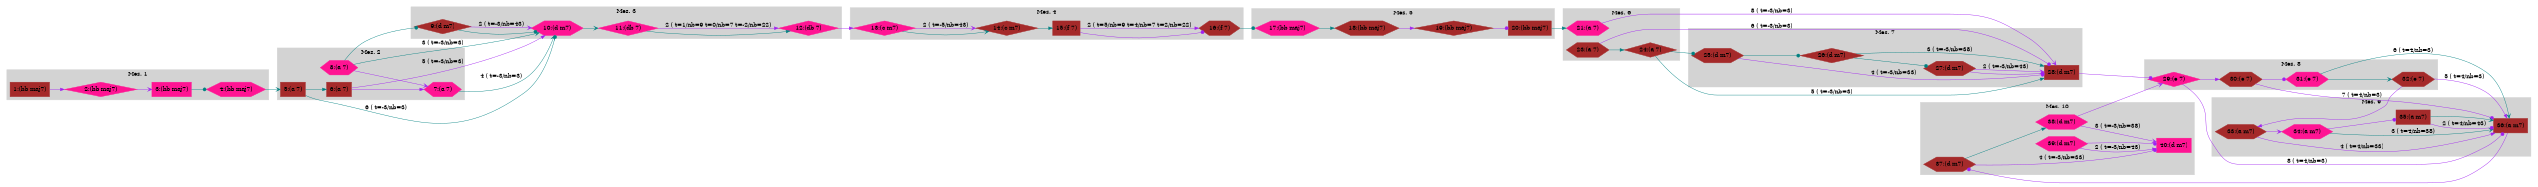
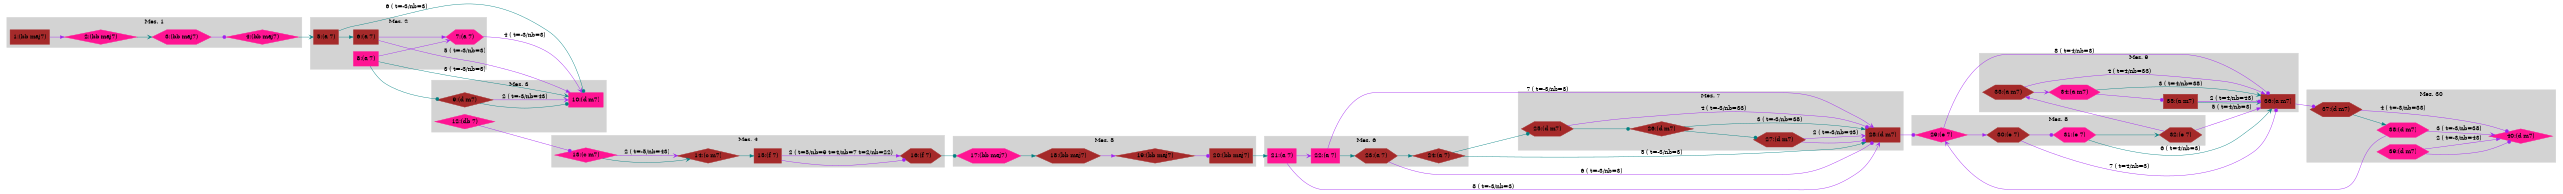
node "10:(d m7)": shape hexagon -> box
node "11:(db 7)": removed
edge "12:(db 7)" -> "13:(c m7)": arrowhead normal -> dot
node "21:(a 7)": shape hexagon -> box
node "8:(a 7)": shape hexagon -> box
edge "7:(a 7)" -> "10:(d m7)": color teal -> purple
edge "2:(bb maj7)" -> "3:(bb maj7)": color purple -> teal
node "3:(bb maj7)": shape box -> hexagon
edge "3:(bb maj7)" -> "4:(bb maj7)": color teal -> purple
node "4:(bb maj7)": shape hexagon -> diamond
cluster "Mes. 10": label "Mes. 10" -> "Mes. 30"
node "40:(d m7)": shape box -> diamond
node "22:(a 7)": added
